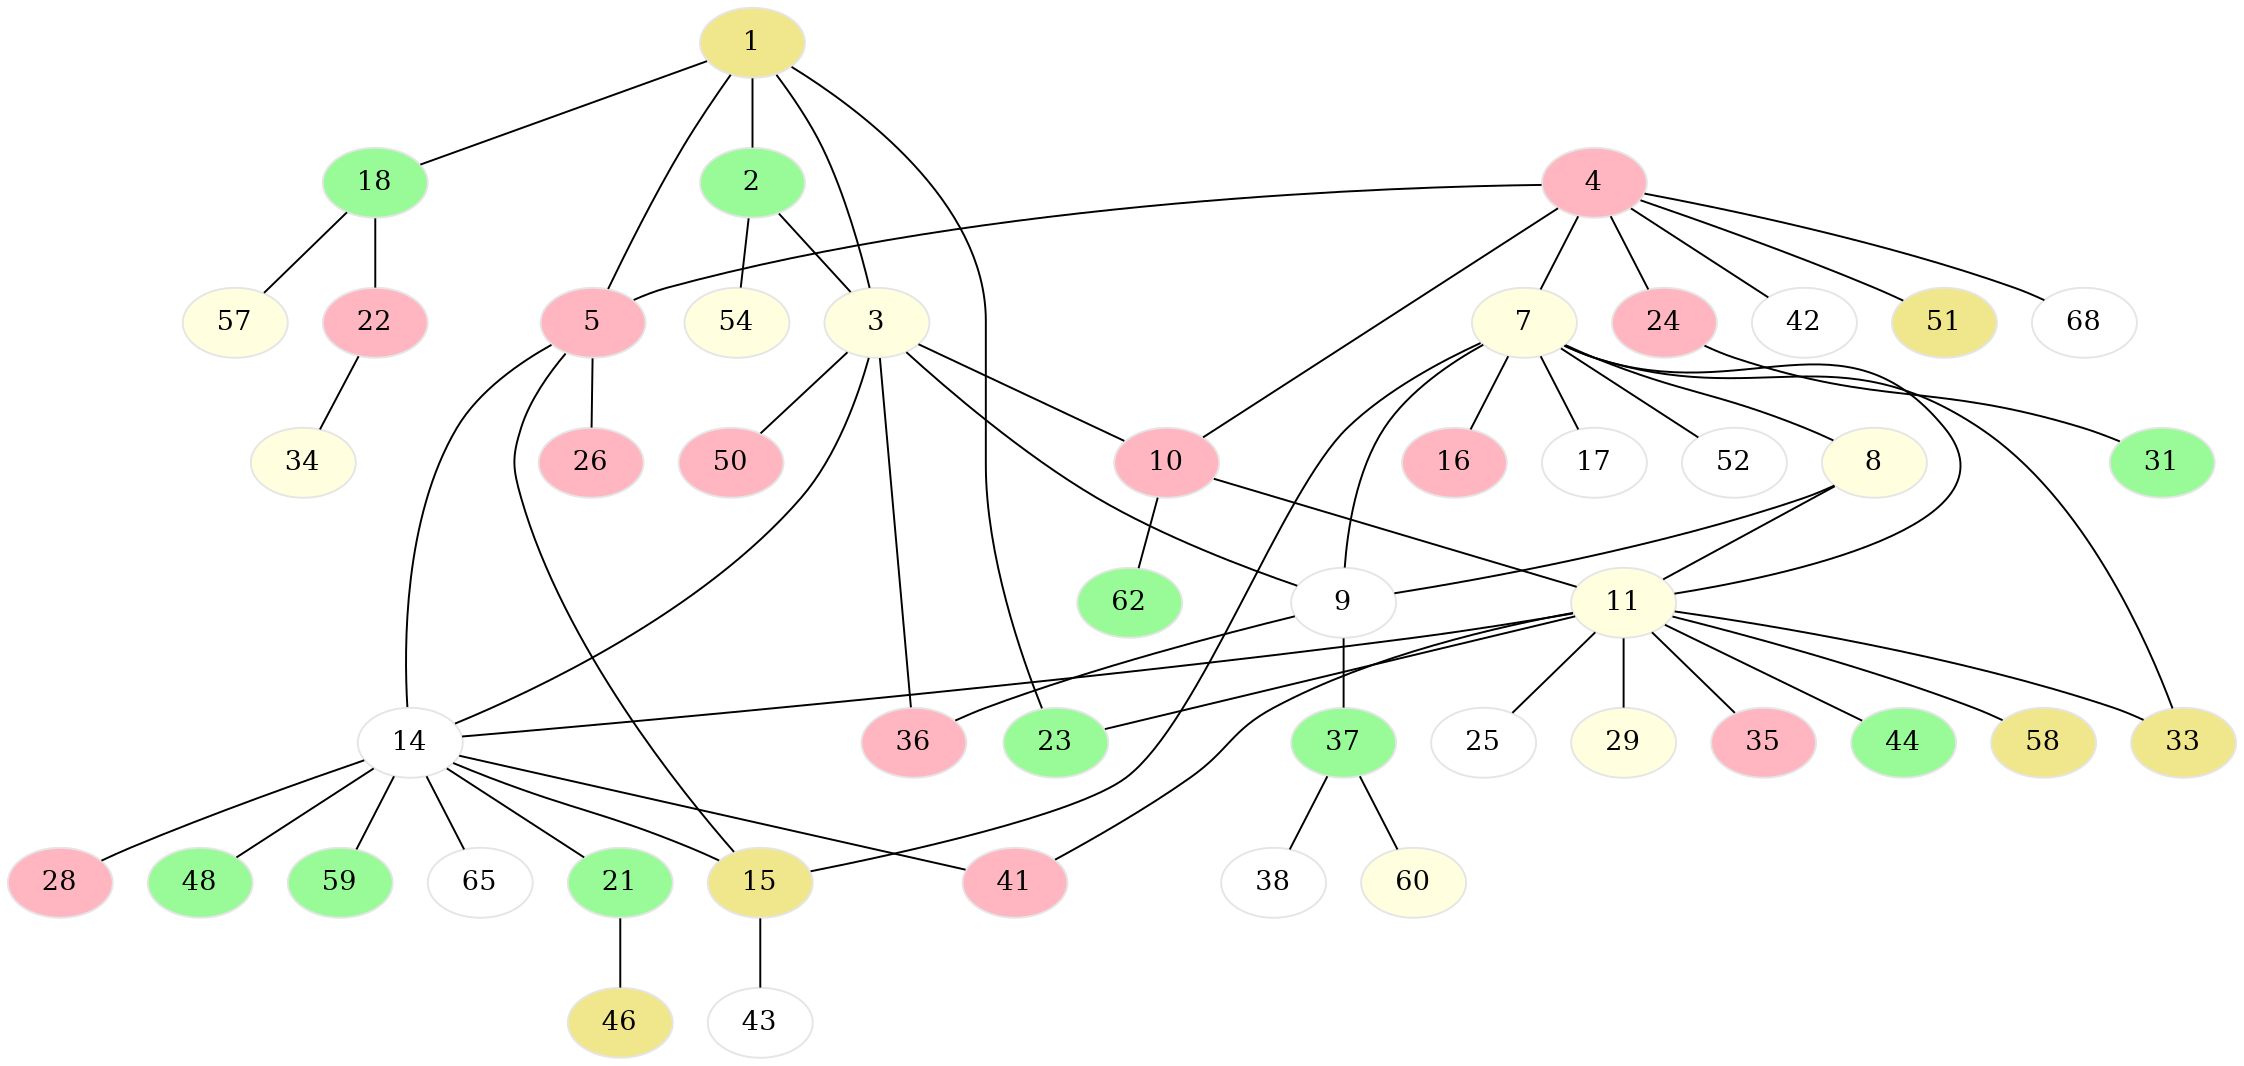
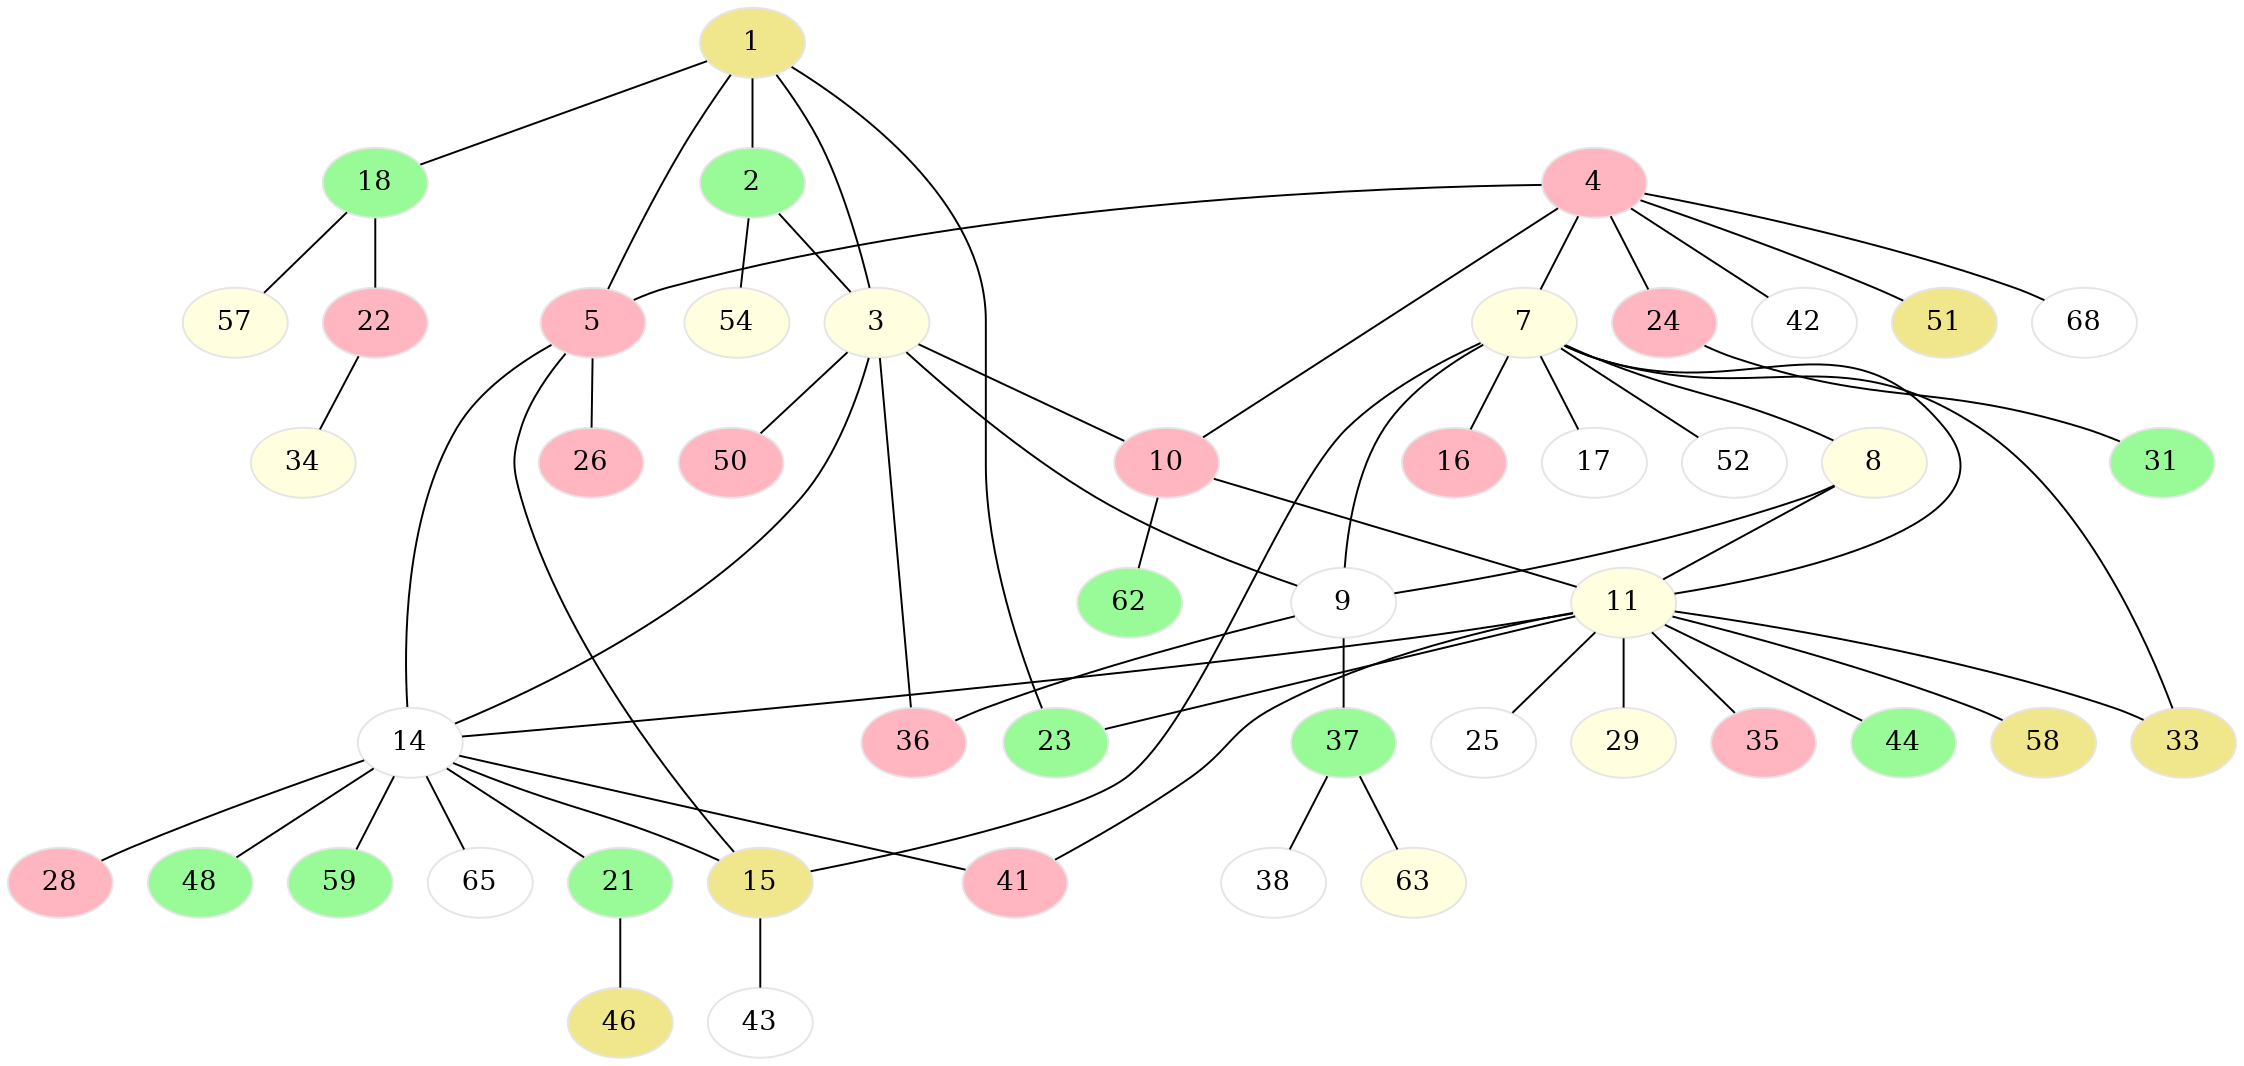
node "60": label "60" -> "63"
